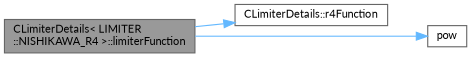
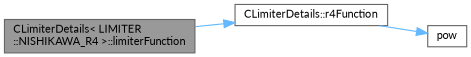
edge "CLimiterDetails< LIMITER ::NISHIKAWA_R4 >::limiterFunction" -> "pow": now "CLimiterDetails::r4Function" -> "pow"
